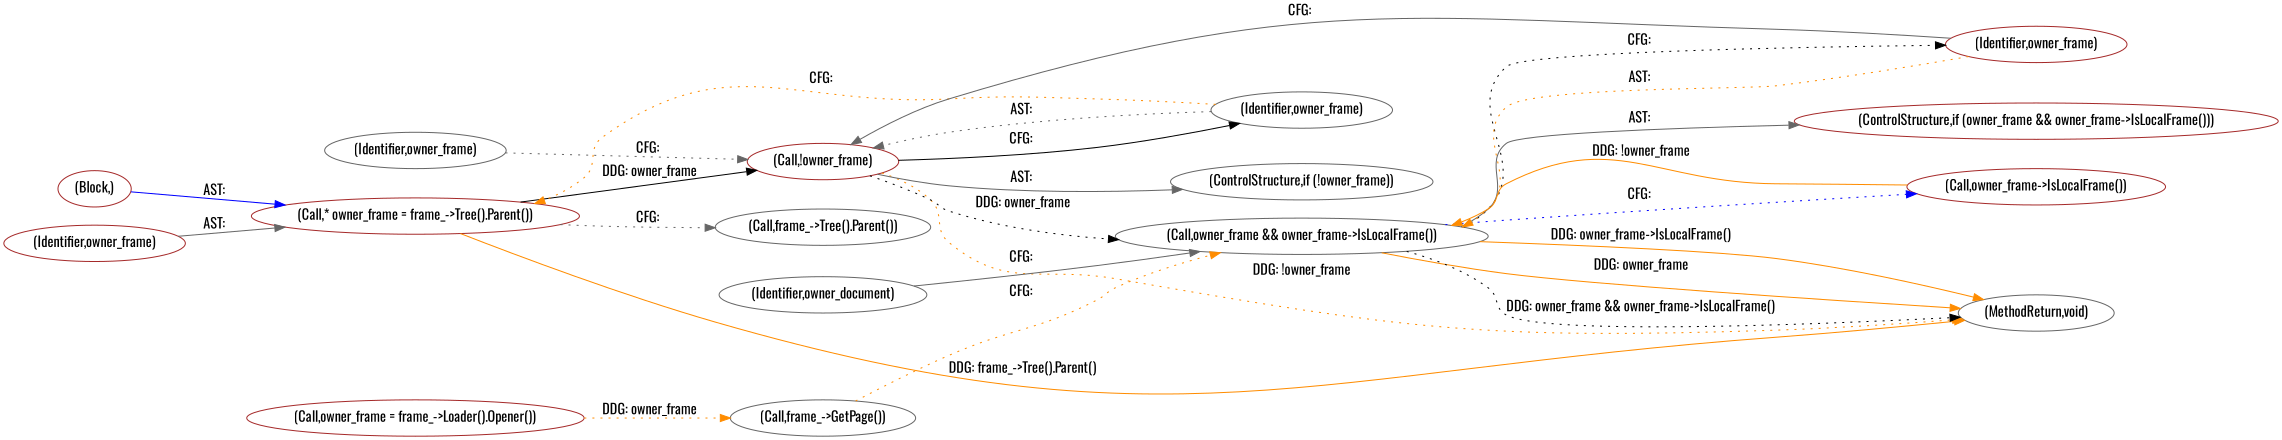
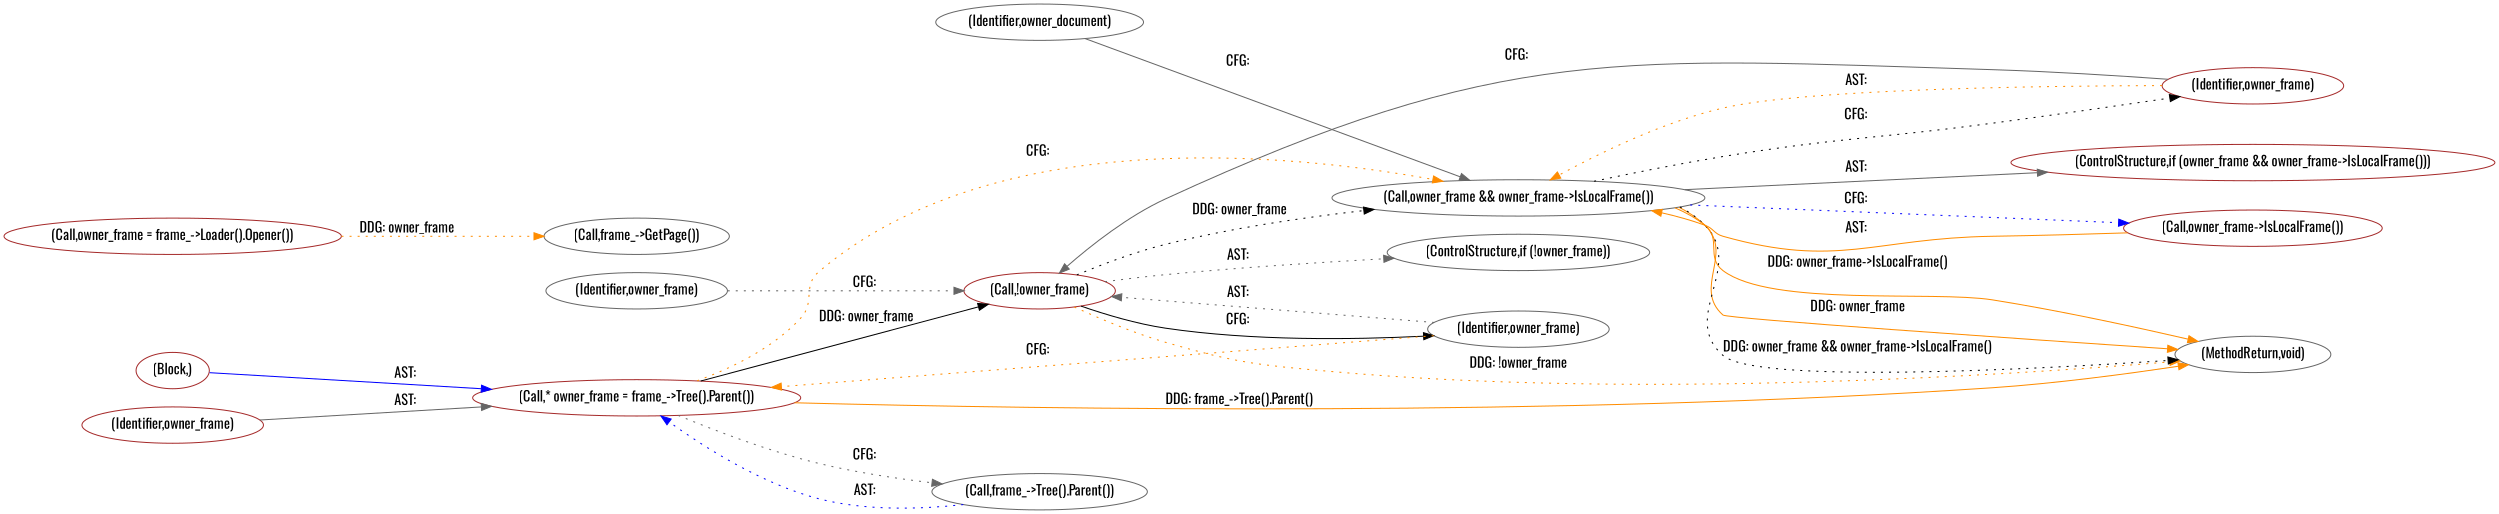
edge "(Call,owner_frame->IsLocalFrame())" -> "(Call,owner_frame && owner_frame->IsLocalFrame())": label "DDG: !owner_frame" -> "AST: "
edge "(Call,!owner_frame)" -> "(ControlStructure,if (!owner_frame))": style solid -> dotted
edge "(Call,frame_->GetPage())" -> "(Call,owner_frame && owner_frame->IsLocalFrame())": now "(Call,* owner_frame = frame_->Tree().Parent())" -> "(Call,owner_frame && owner_frame->IsLocalFrame())"
edge "(Call,frame_->Tree().Parent())" -> "(Call,* owner_frame = frame_->Tree().Parent())": added, label "AST:"
